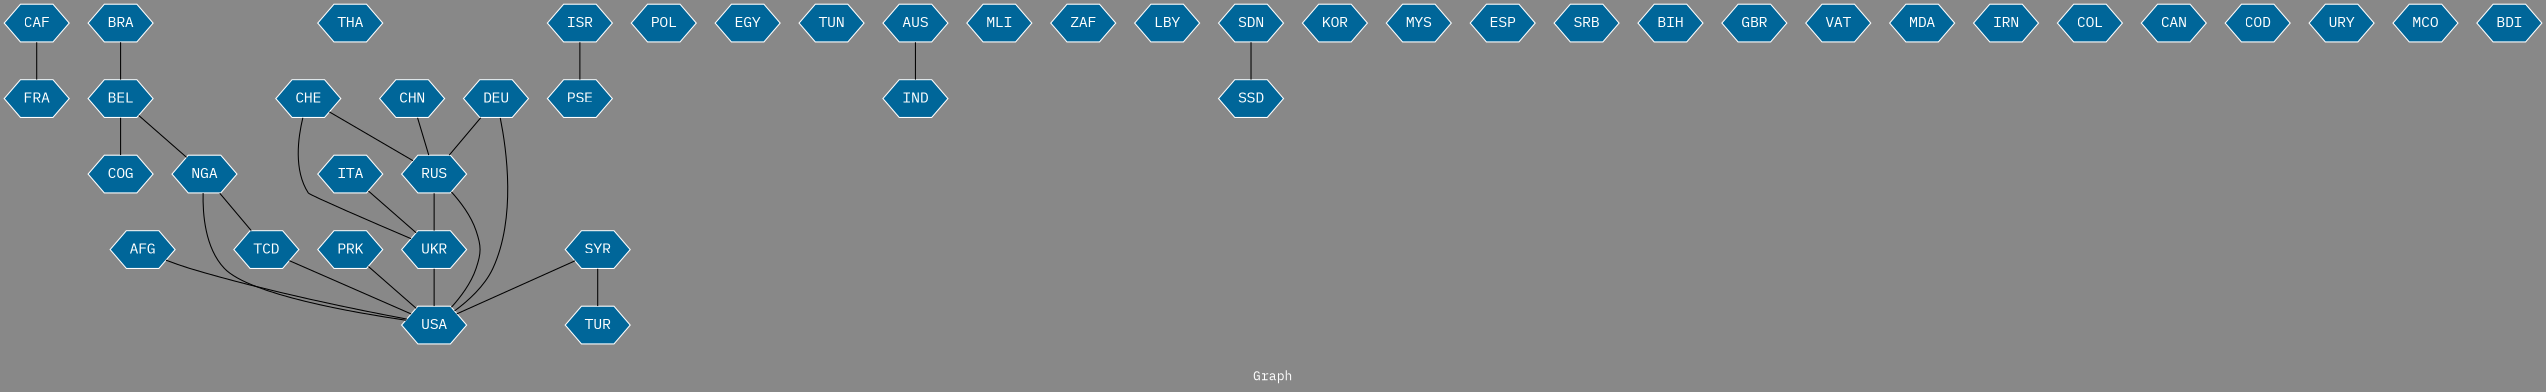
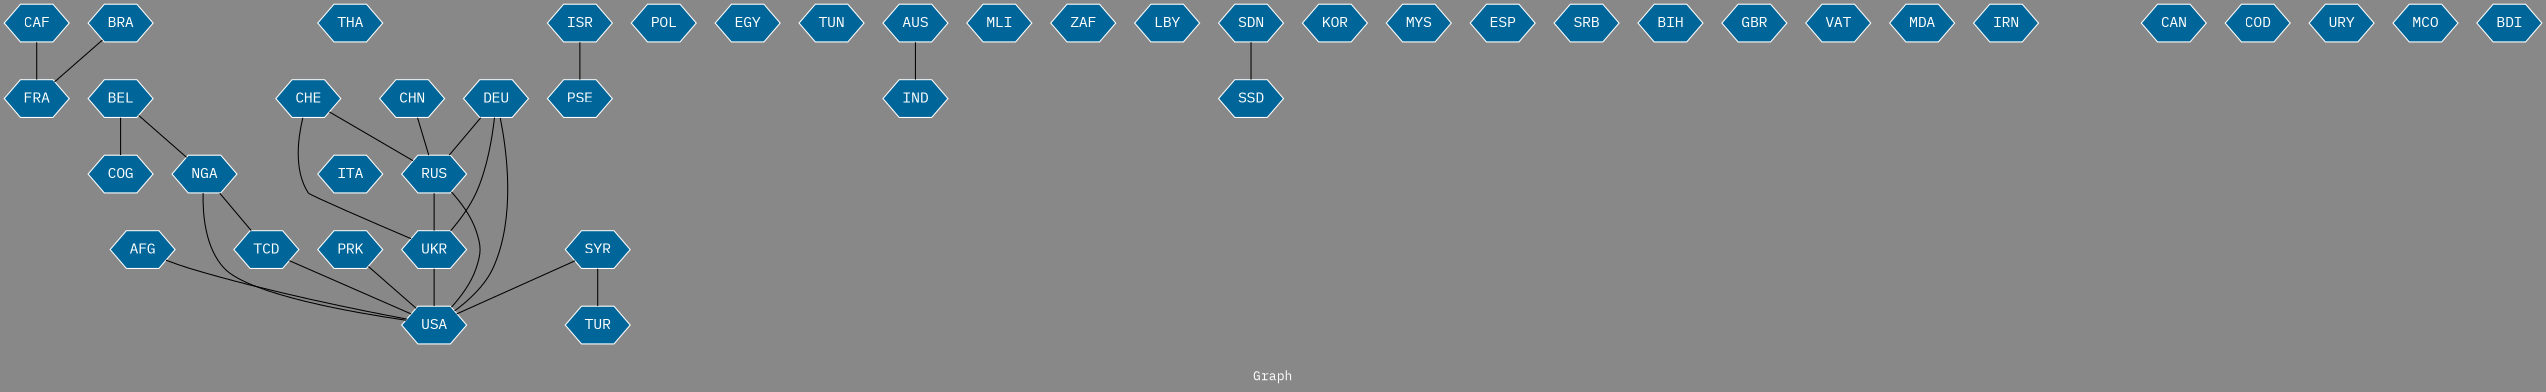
node "COL": removed
edge "BRA" -- "BEL": now "BRA" -- "FRA"
edge "ITA" -- "UKR": now "DEU" -- "UKR"
